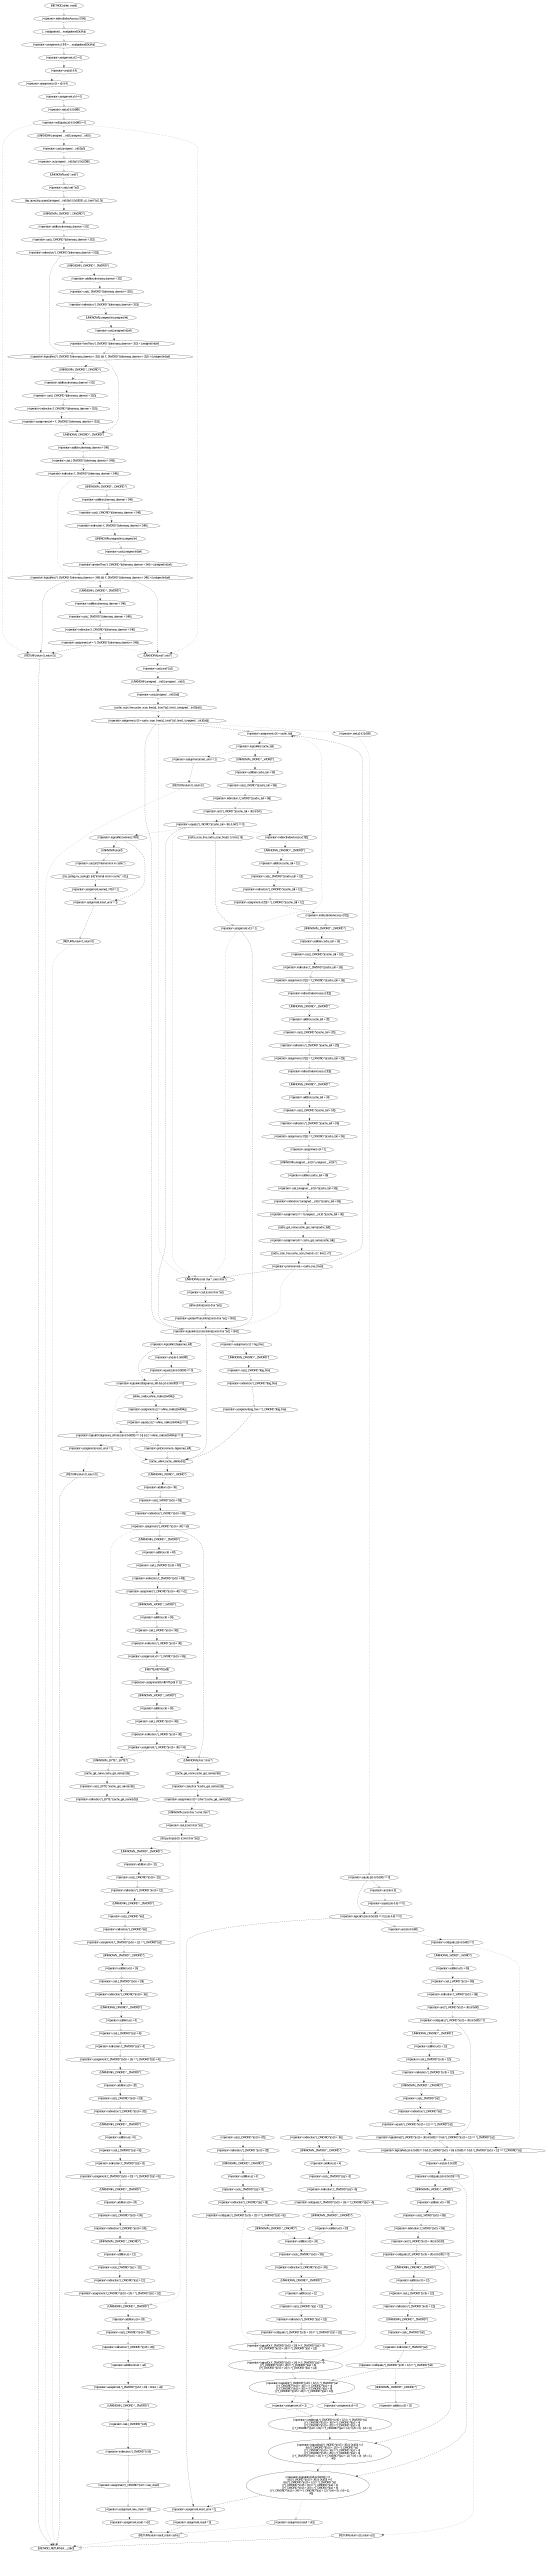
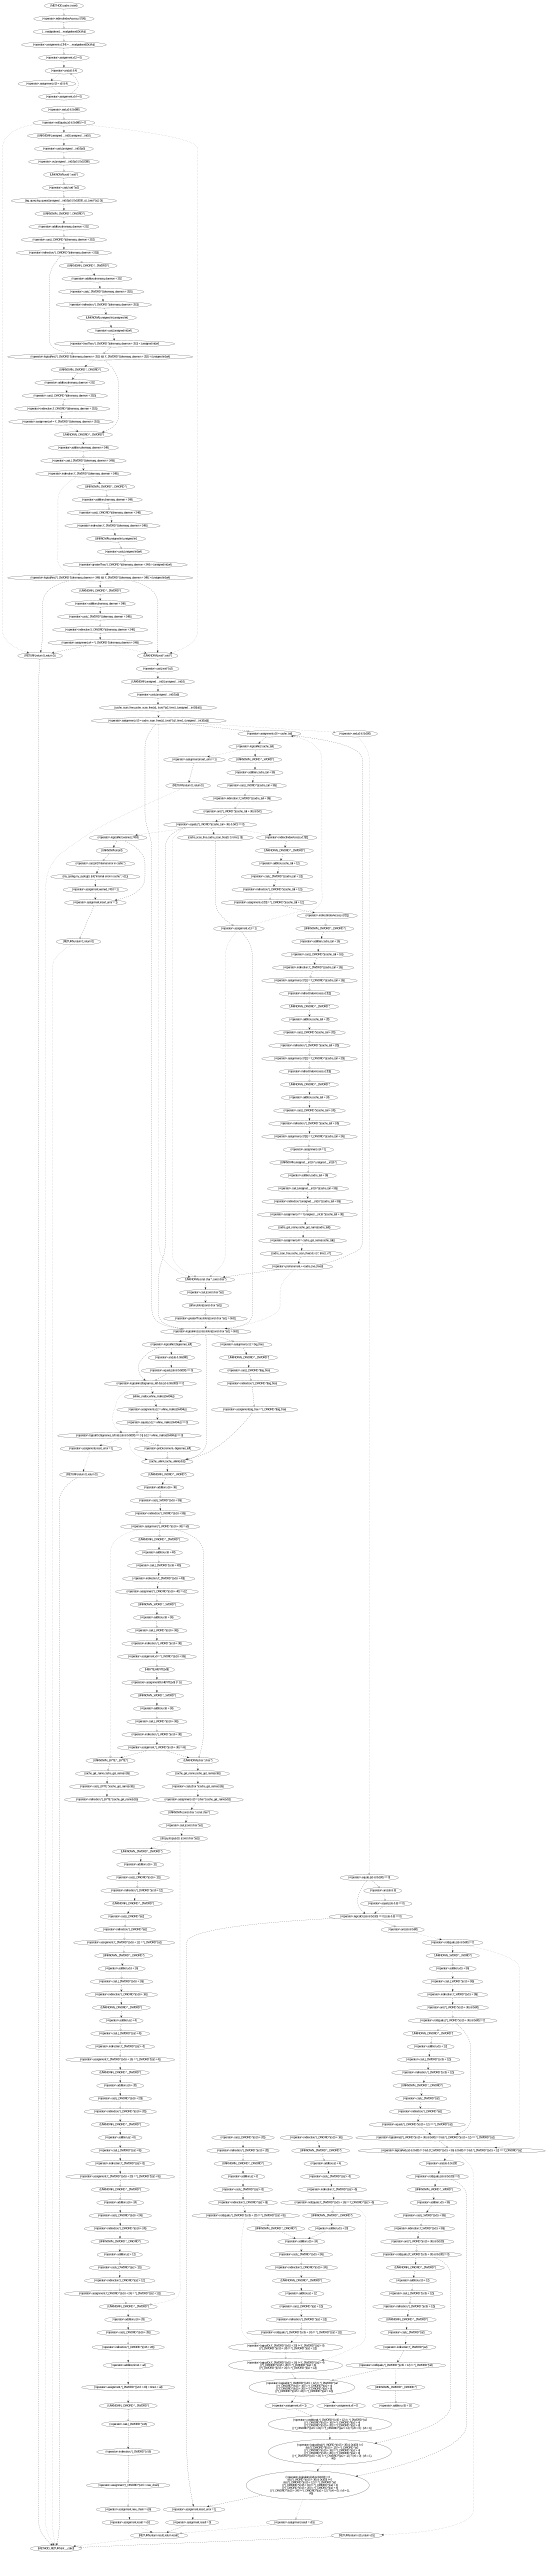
node "(METHOD,strlen_insert)": label "(METHOD,strlen_insert)" -> "(METHOD,cache_insert)"
edge "(<operator>.assignment,v14 = 0)" -> "(<operator>.and,a5 & 0x980)": now "(<operator>.assignment,v14 = 0)" -> "(<operator>.and,a5 & 4)"
node "(RETURN,return result;,return cache;)": label "(RETURN,return result;,return cache;)" -> "(RETURN,return result;,return result;)"
